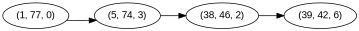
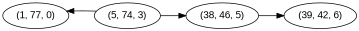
node "(38, 46, 2)": label "(38, 46, 2)" -> "(38, 46, 5)"
edge "(1, 77, 0)" -> "(5, 74, 3)": reversed
